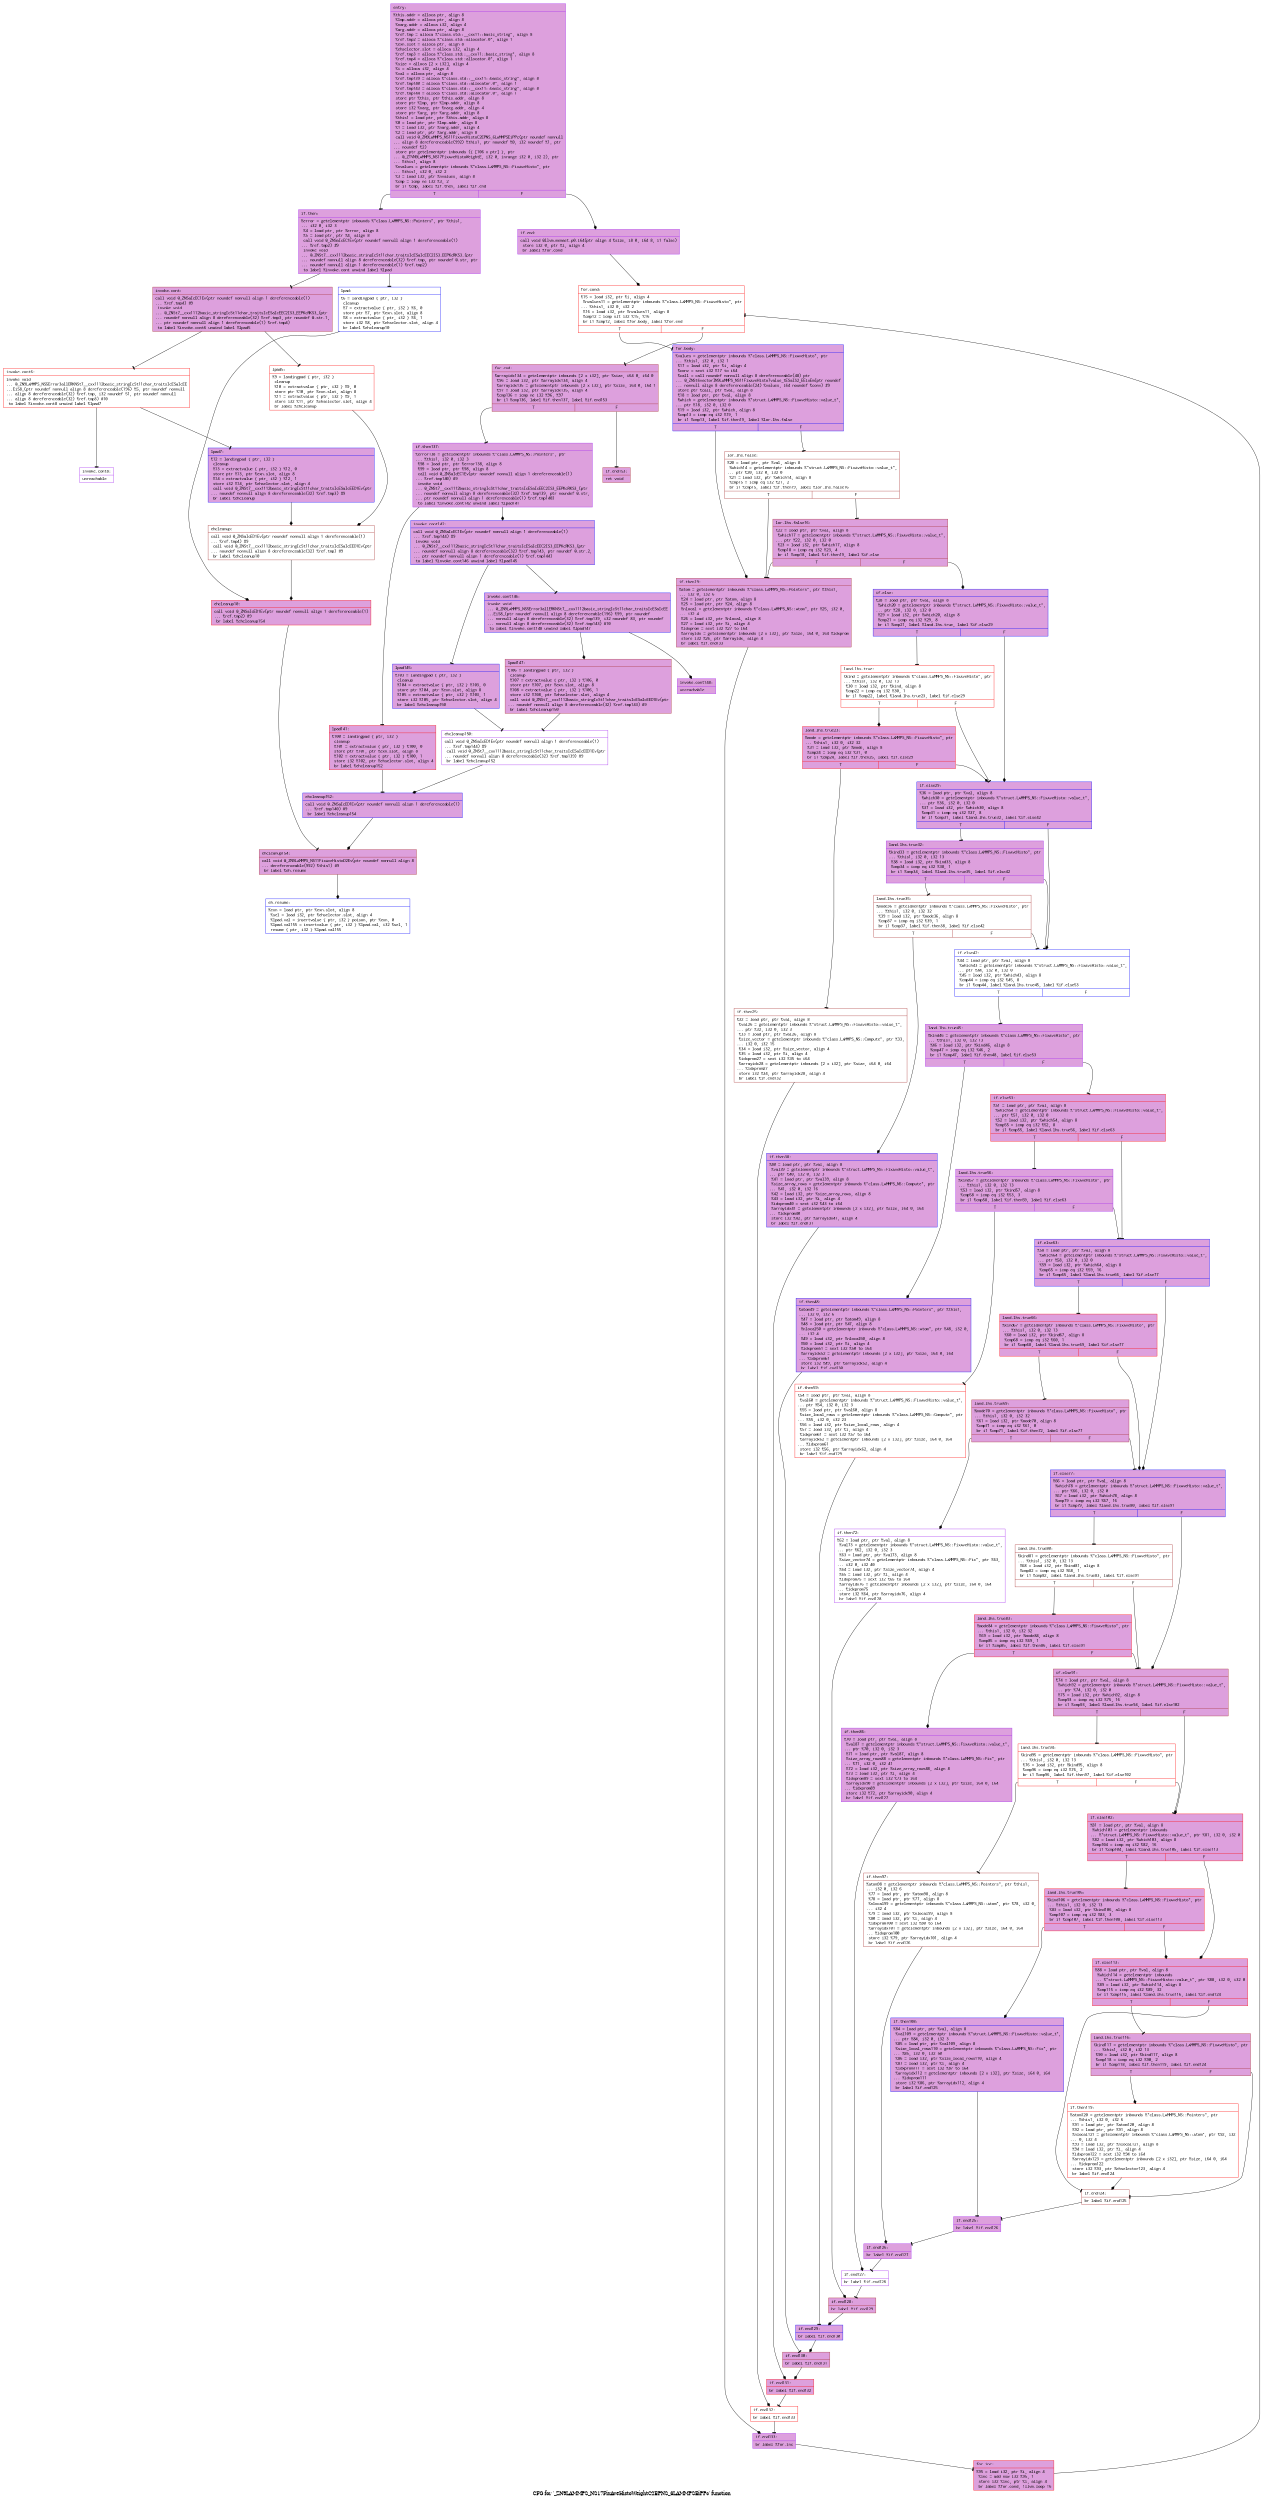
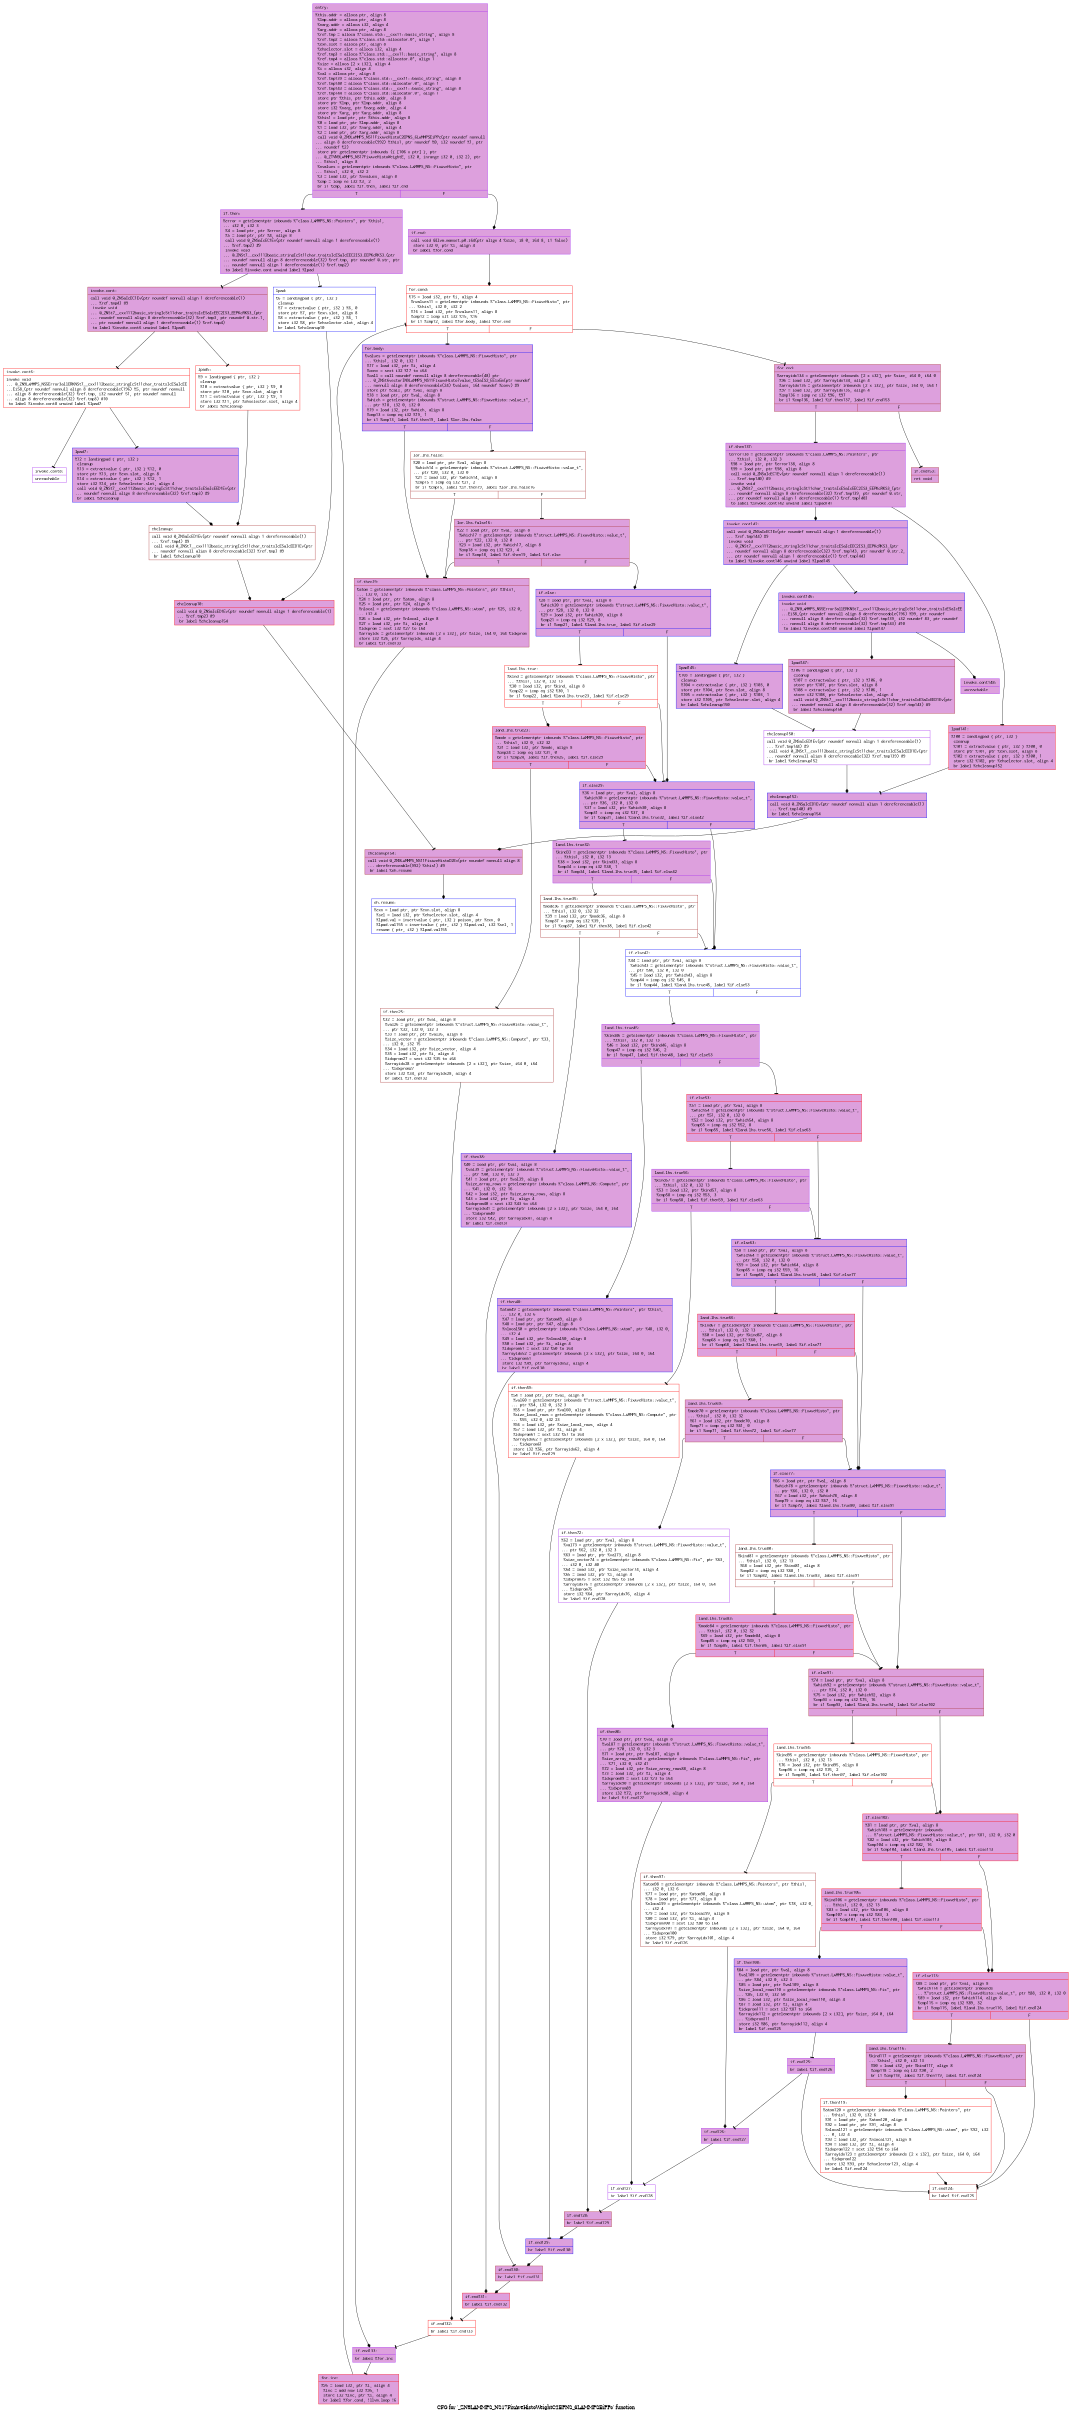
edge "if.end124:" -> "if.end125:": reversed
